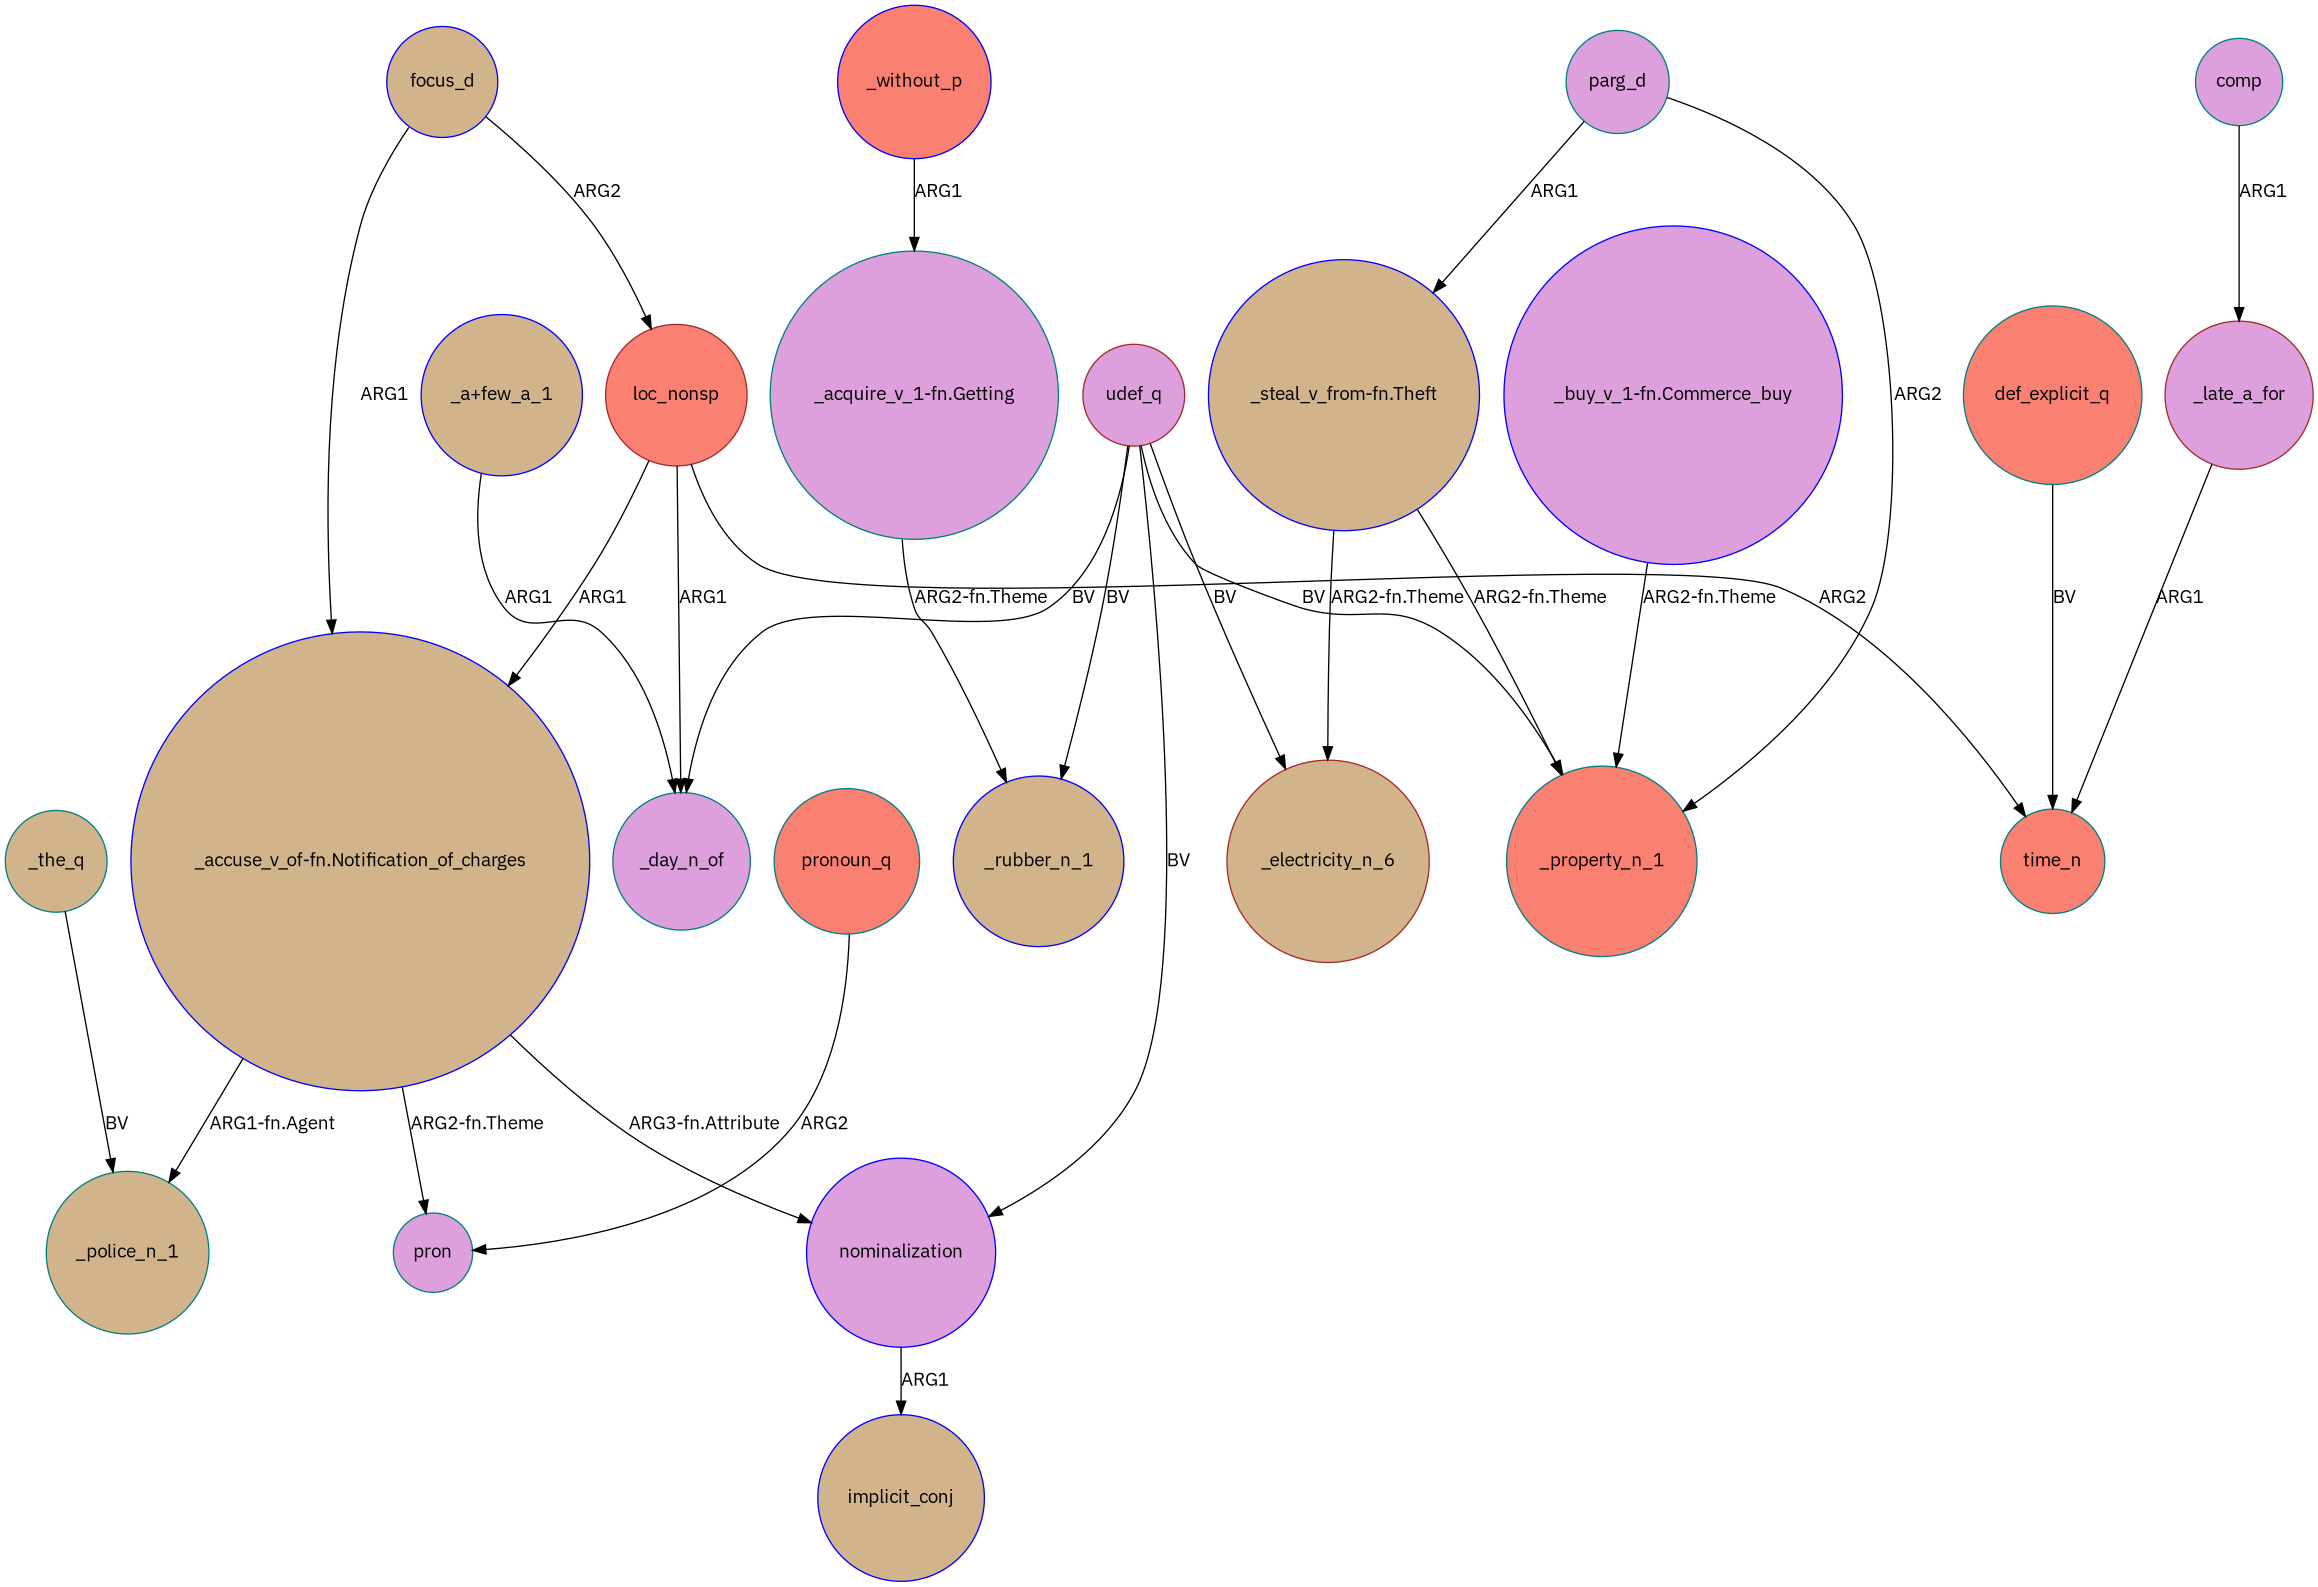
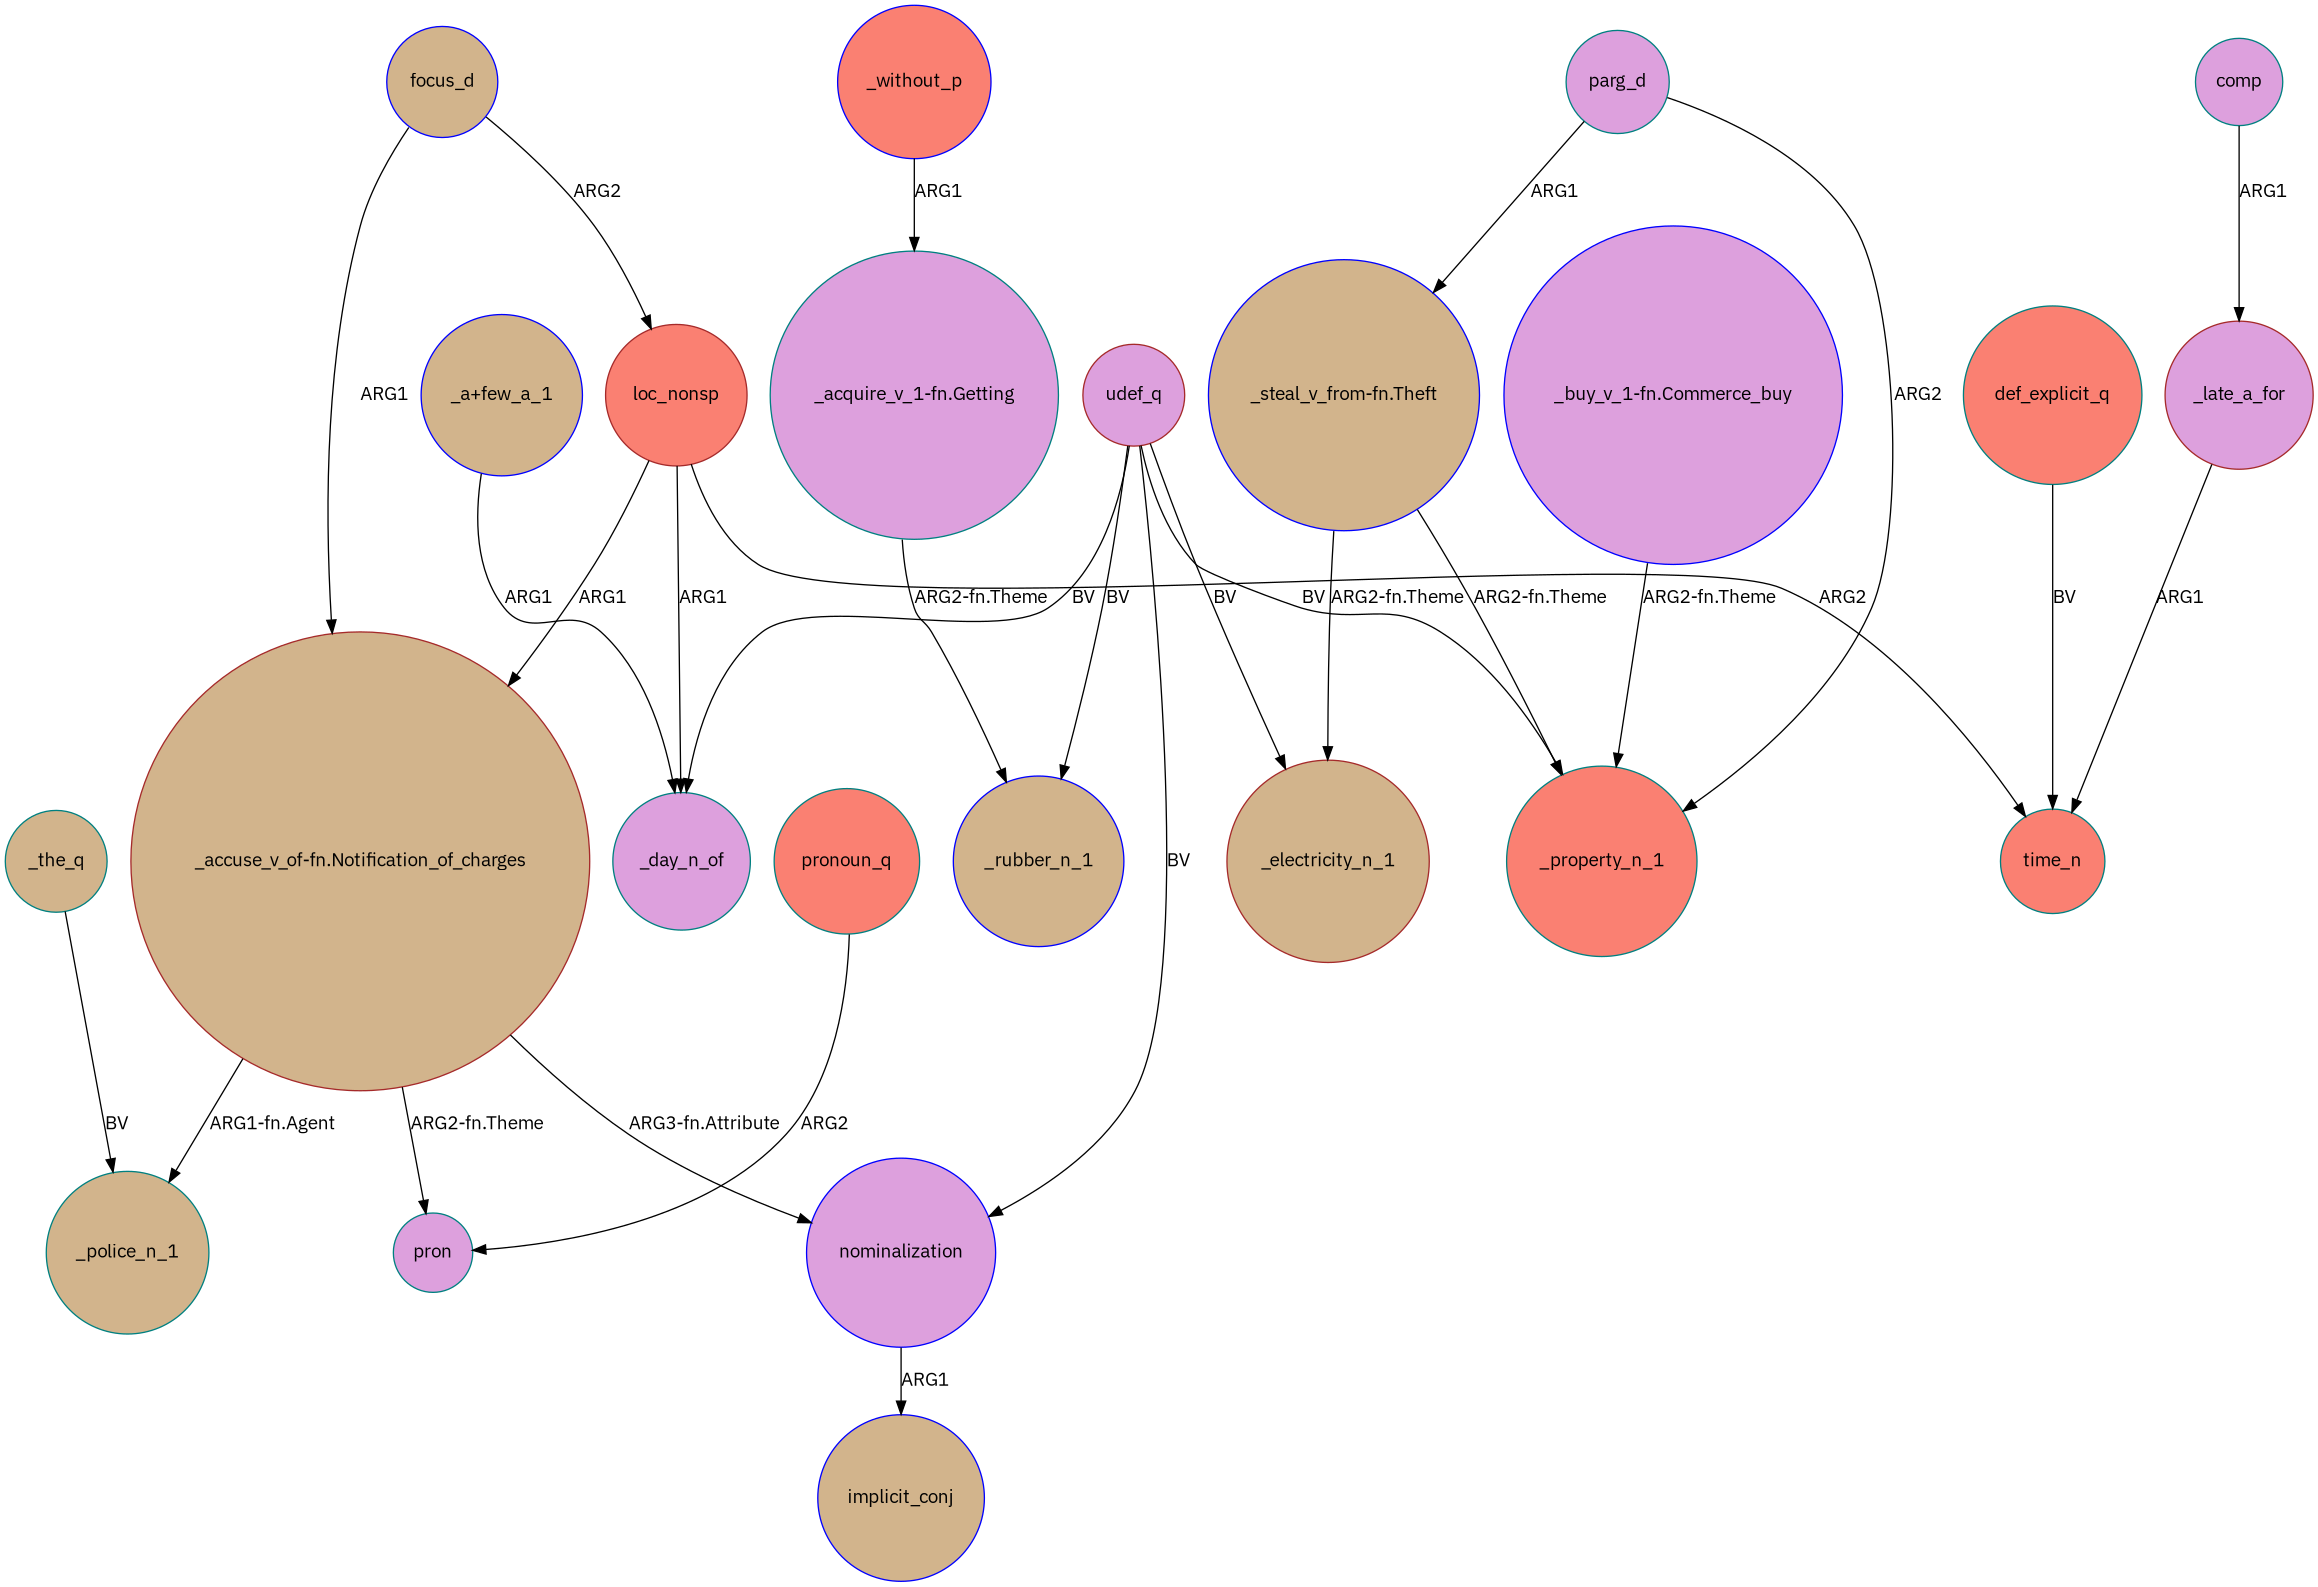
node "_accuse_v_of-fn.Notification_of_charges": color blue -> brown
node "_electricity_n_6": label "_electricity_n_6" -> "_electricity_n_1"
